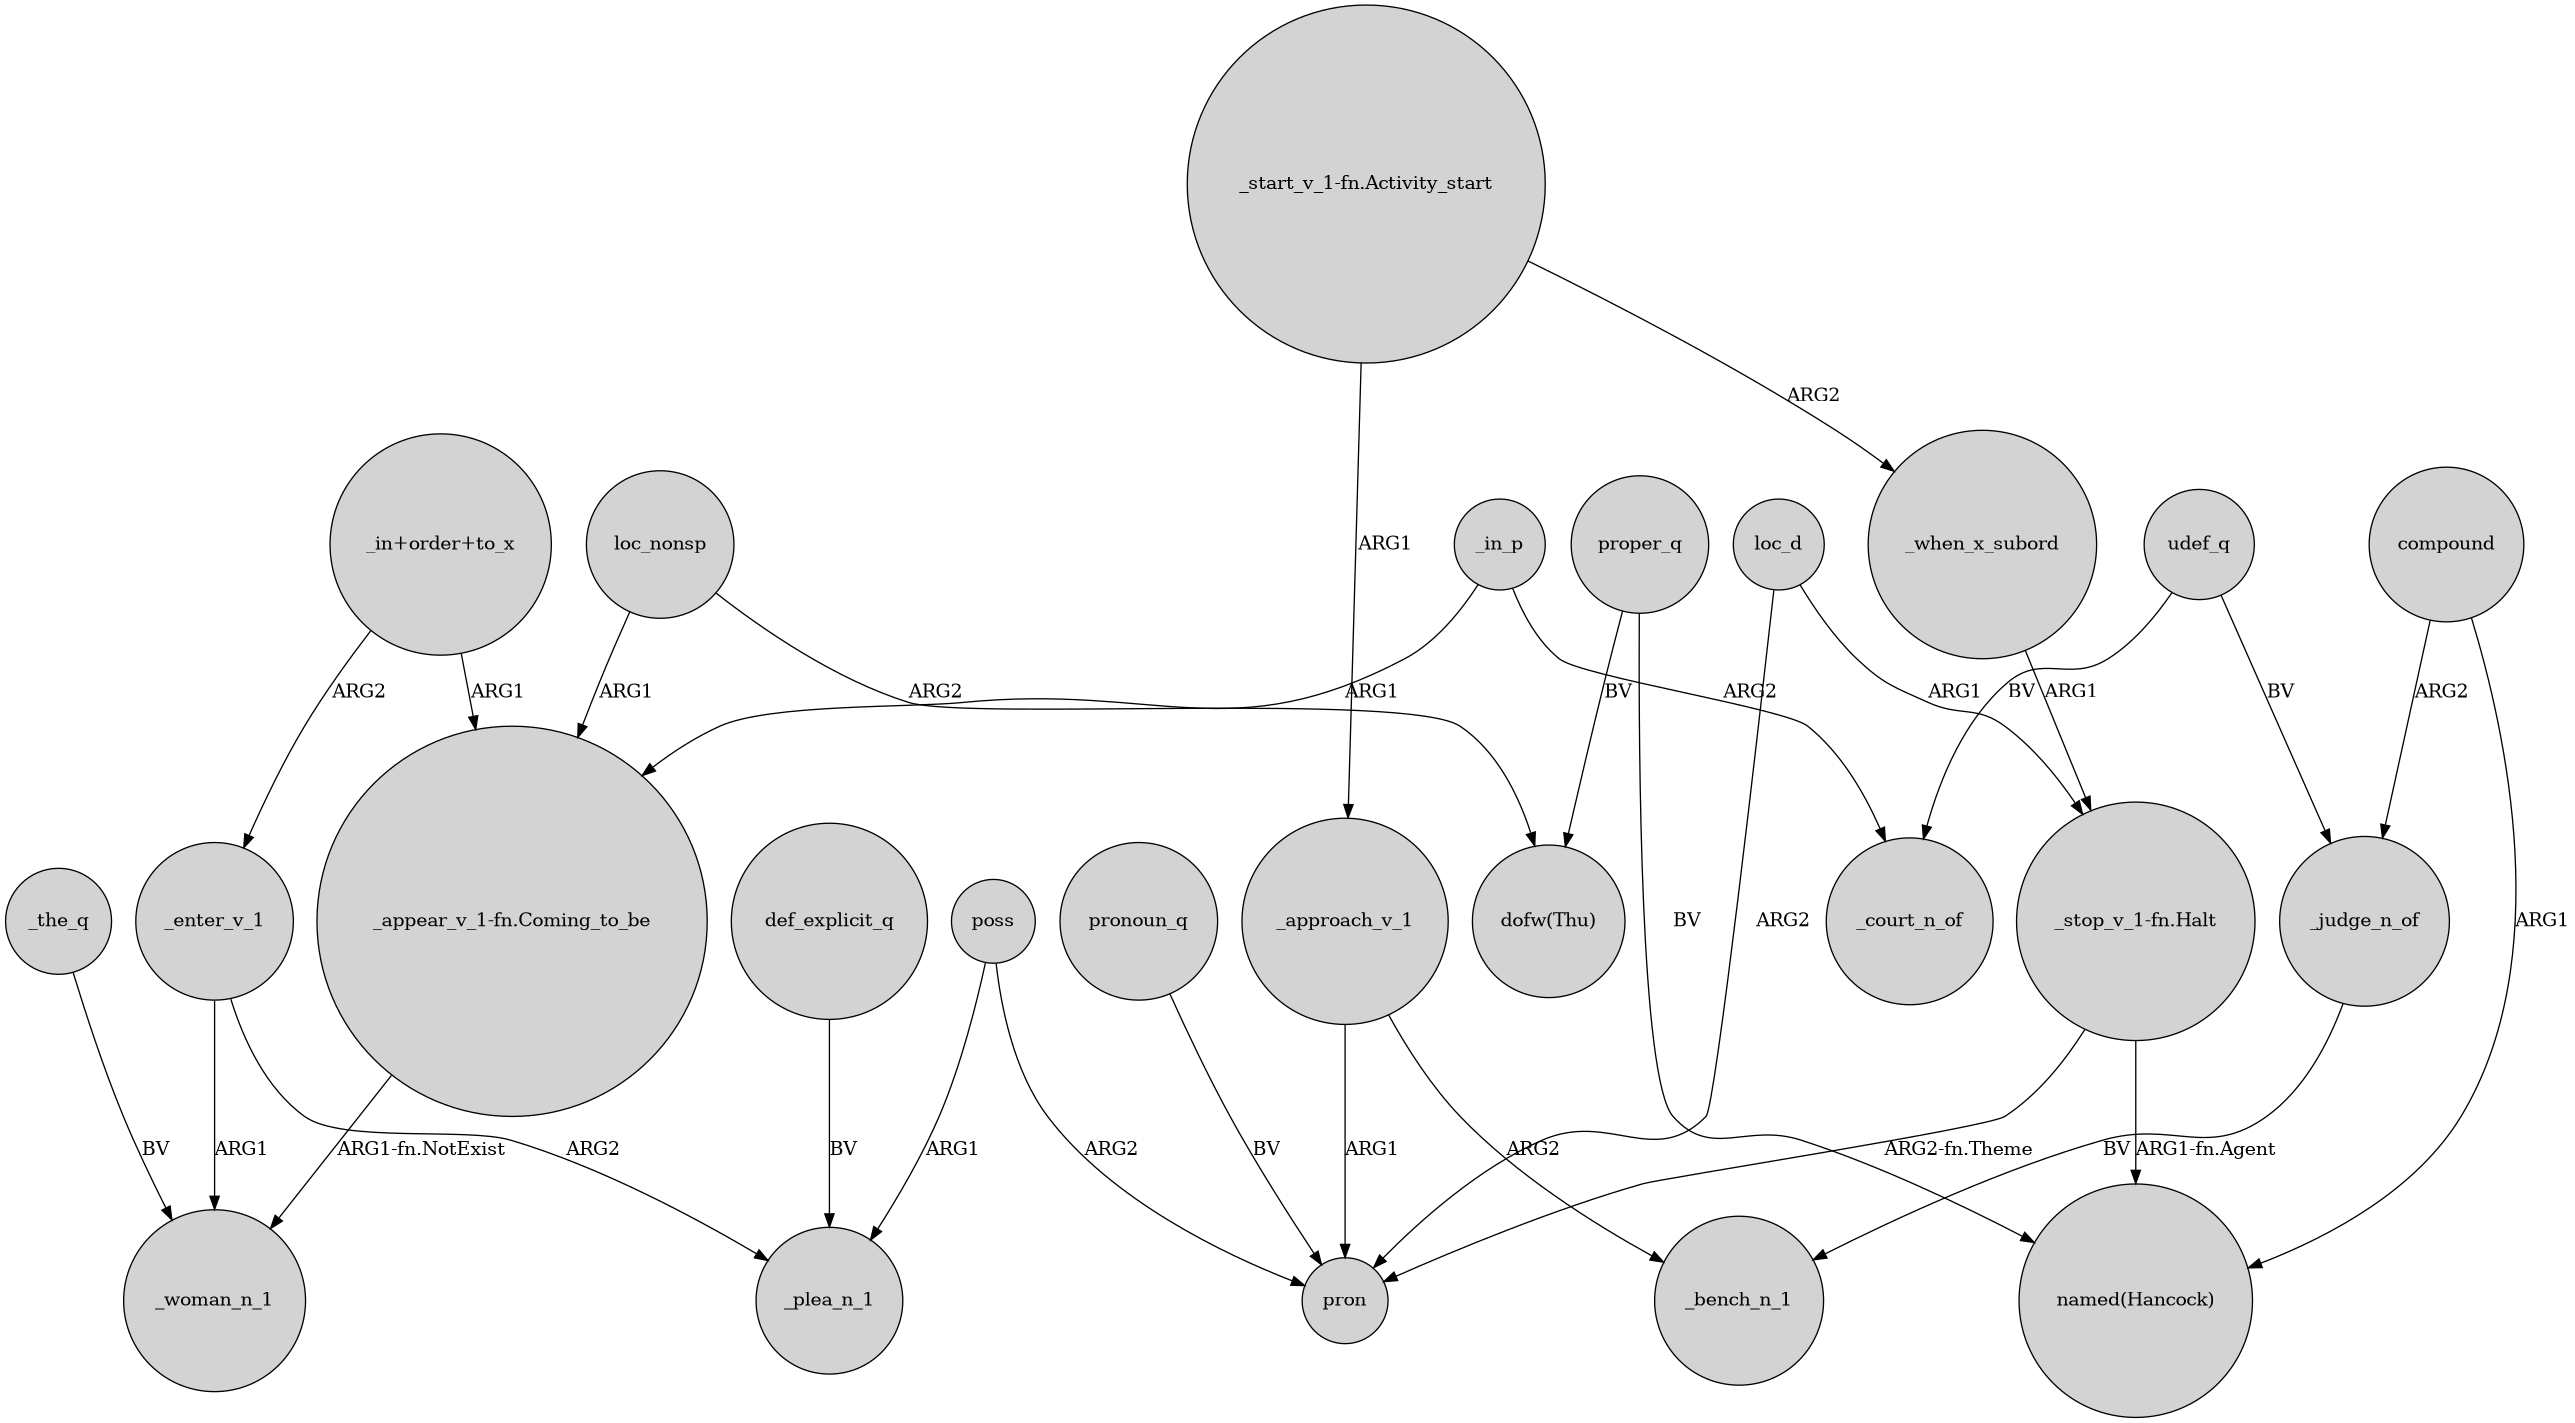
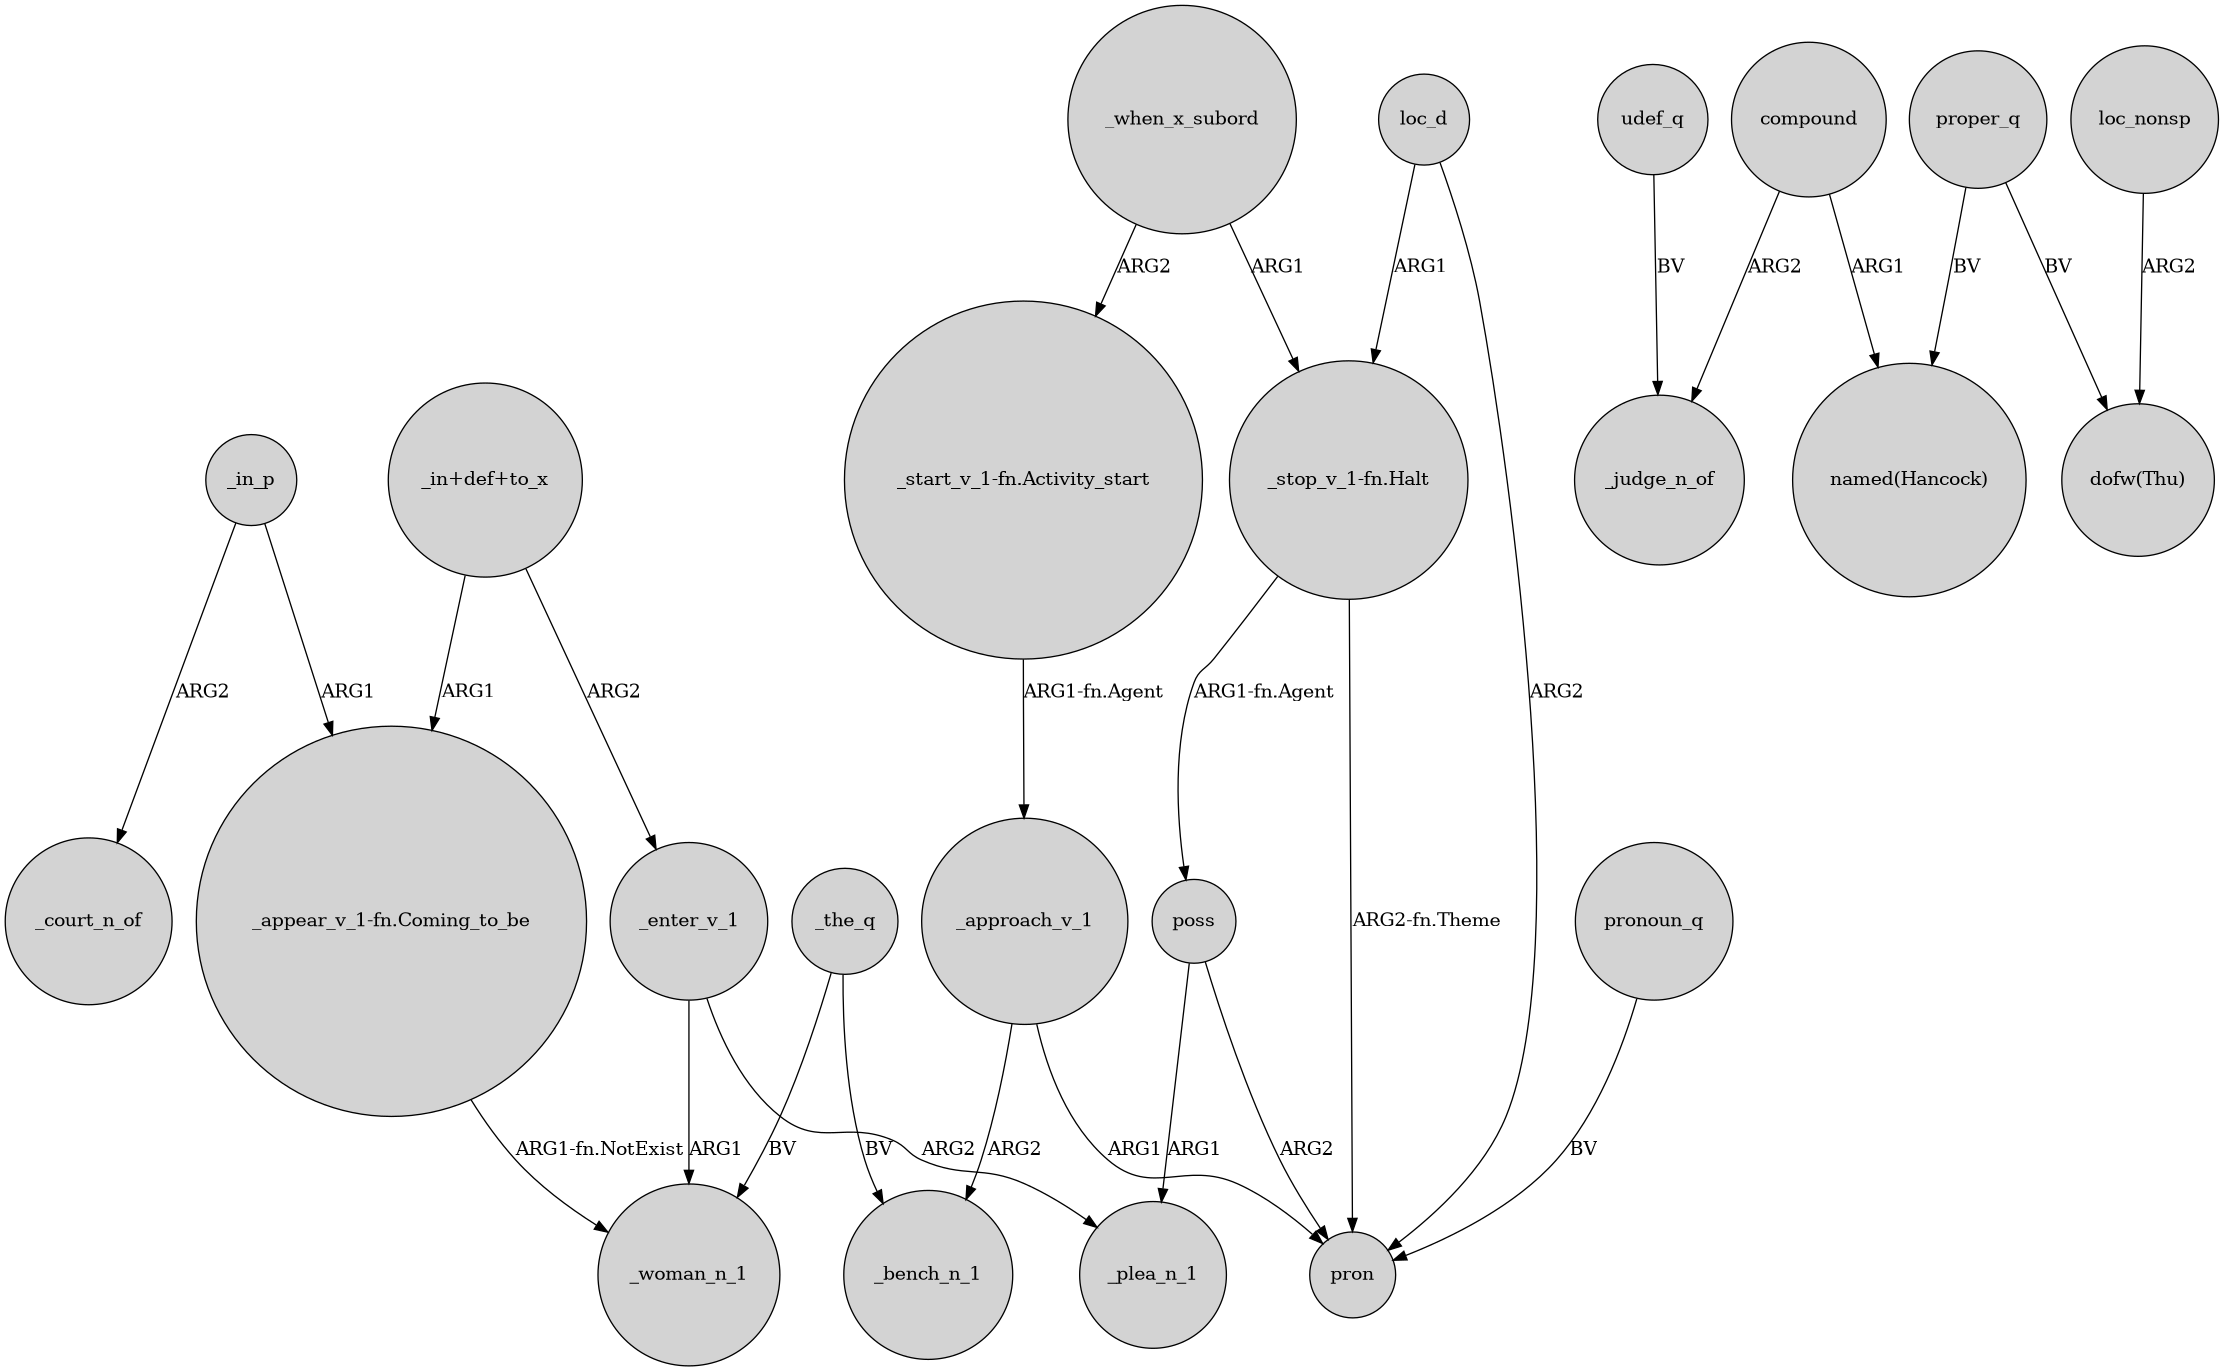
edge "_start_v_1-fn.Activity_start" -> "_when_x_subord": reversed
node "_in+order+to_x": label "_in+order+to_x" -> "_in+def+to_x"
edge "_start_v_1-fn.Activity_start" -> "_approach_v_1": label "ARG1" -> "ARG1-fn.Agent"
edge "loc_nonsp" -> "_appear_v_1-fn.Coming_to_be": removed, label "ARG1"
edge "udef_q" -> "_court_n_of": removed, label "BV"
node "def_explicit_q": removed
edge "_stop_v_1-fn.Halt" -> "named(Hancock)": now "_stop_v_1-fn.Halt" -> "poss"
edge "_judge_n_of" -> "_bench_n_1": now "_the_q" -> "_bench_n_1"
